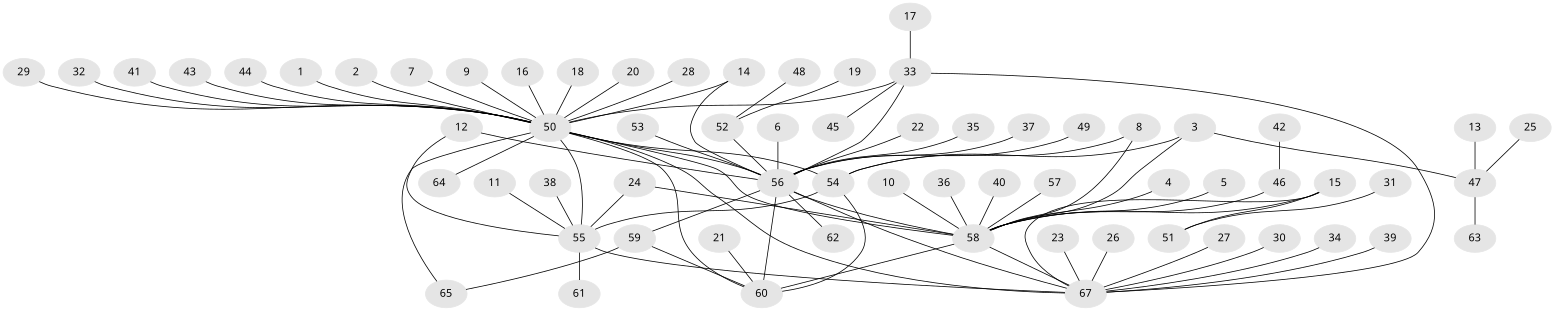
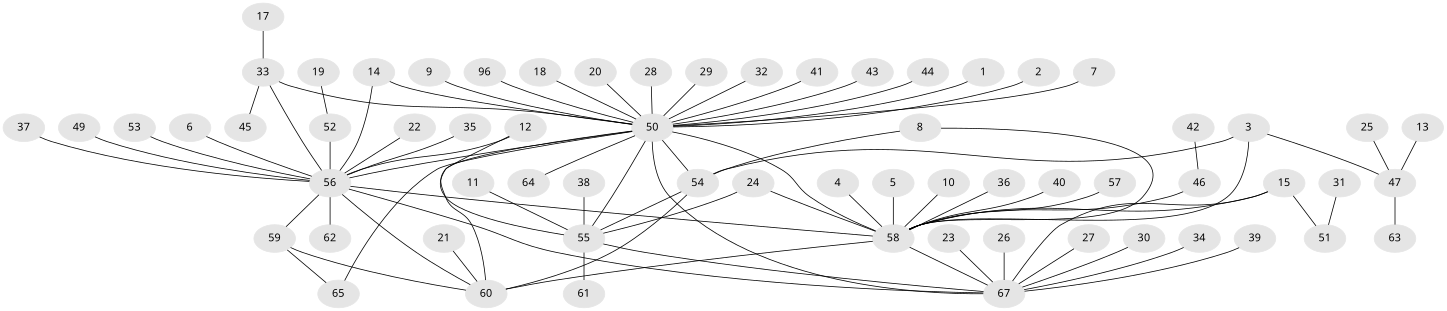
node "16": label "16" -> "96"
node "48": removed
edge "33" -- "67": removed
